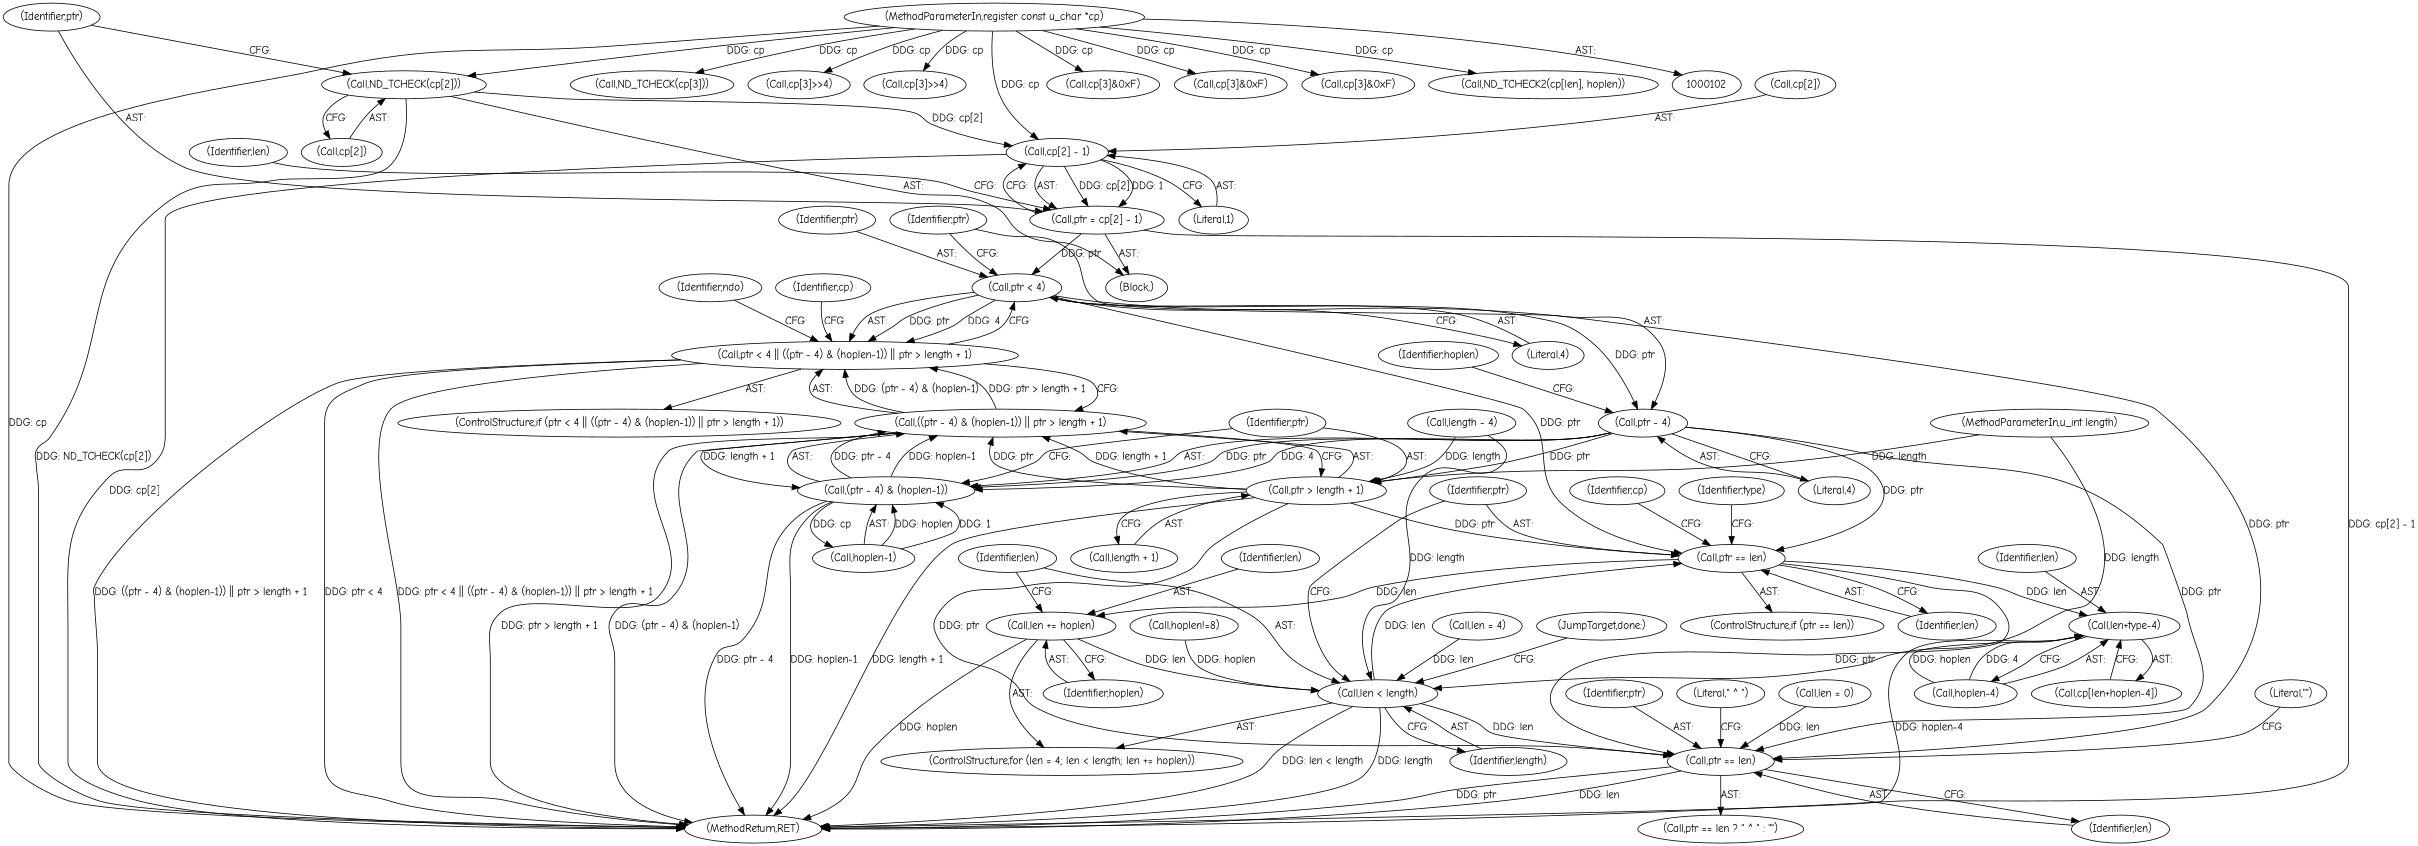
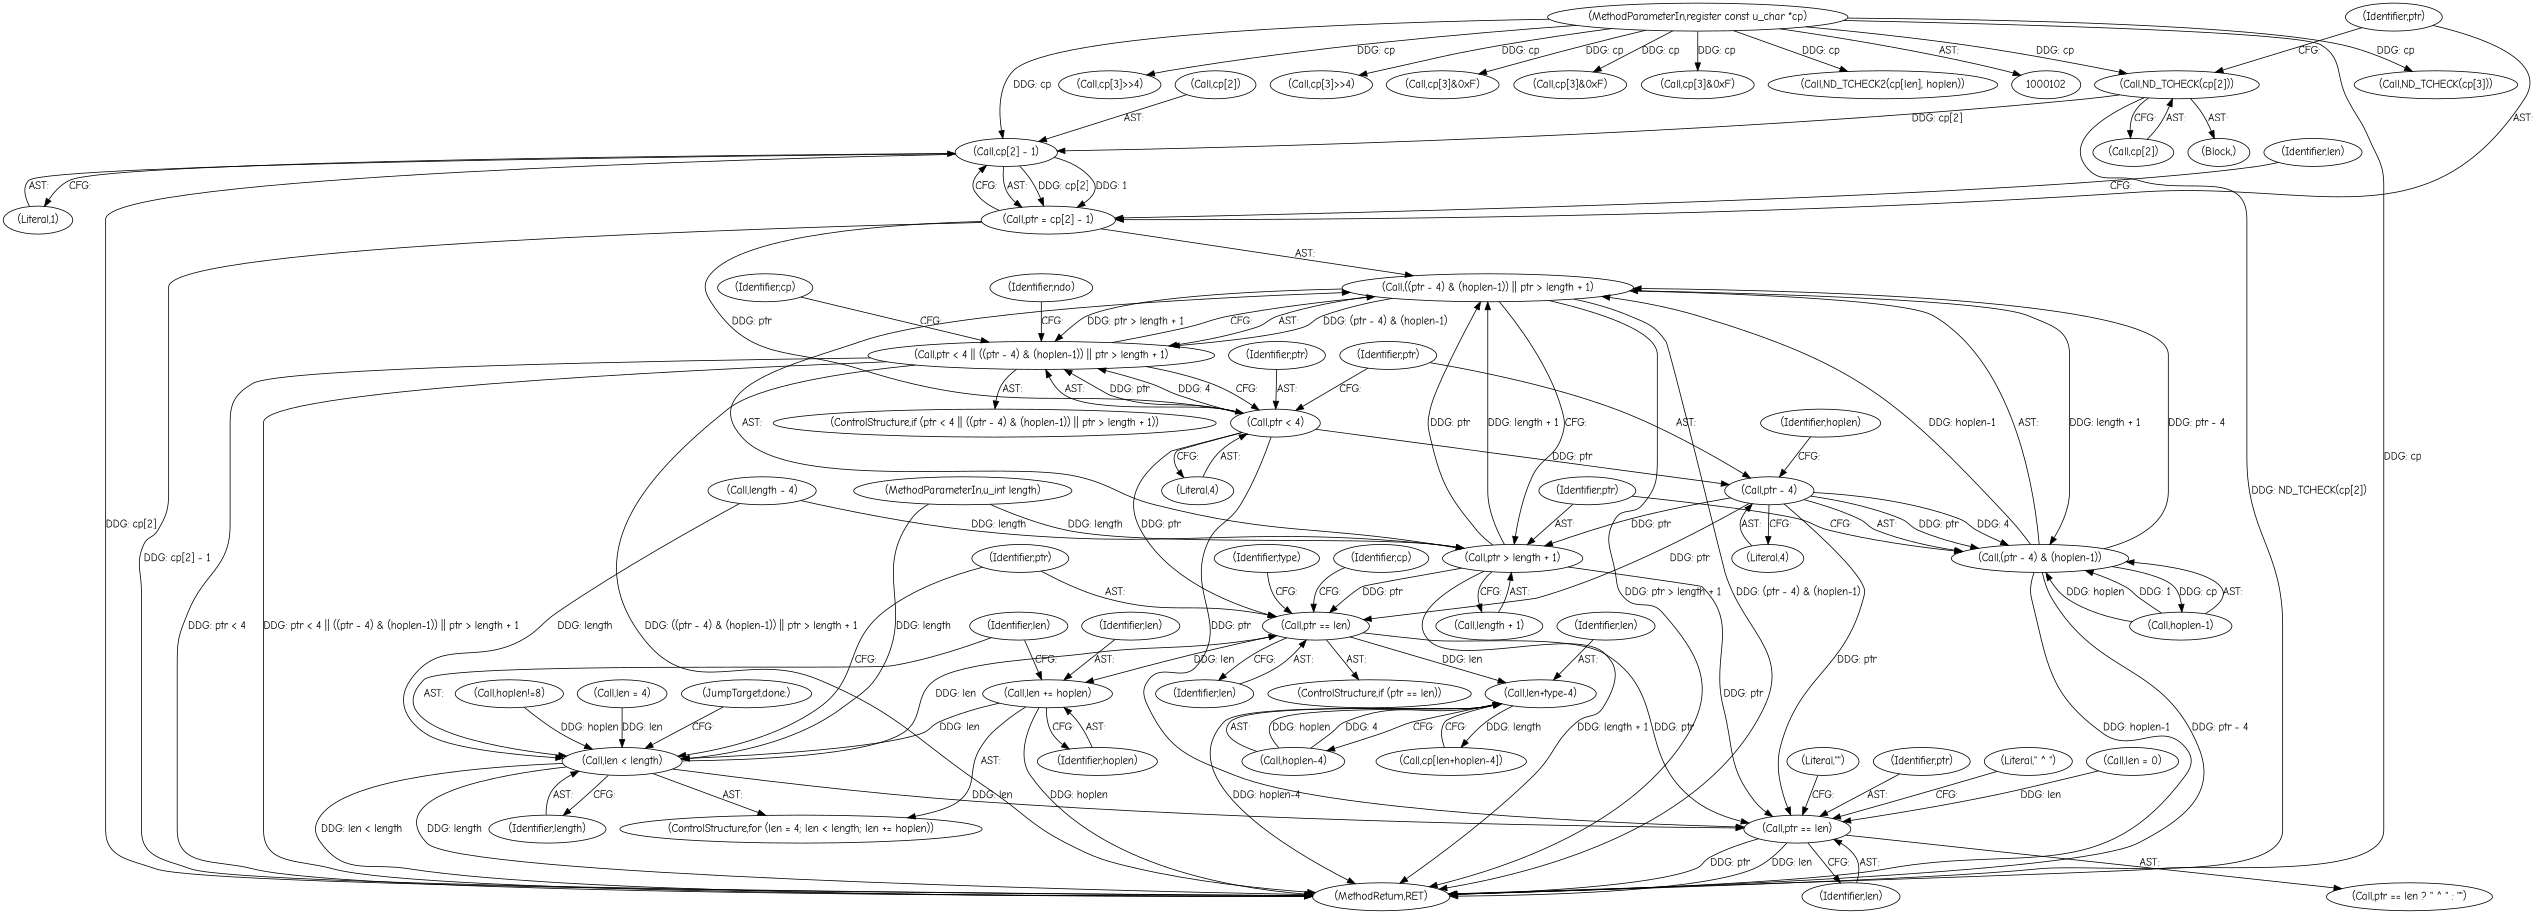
edge "(Call,ptr = cp[2] - 1)" -> "(Block,)": now "(Call,ptr = cp[2] - 1)" -> "(Call,((ptr - 4) & (hoplen-1)) || ptr > length + 1)"
edge "(Call,len+type-4)" -> "(Call,cp[len+hoplen-4])": label "AST: " -> "DDG: length"
